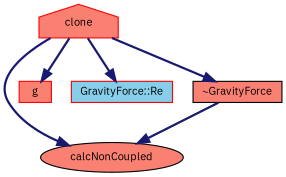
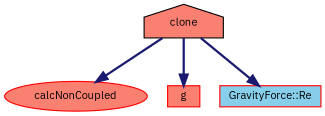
node "clone": color red -> black
node "~GravityForce": removed
node "calcNonCoupled": color black -> red
